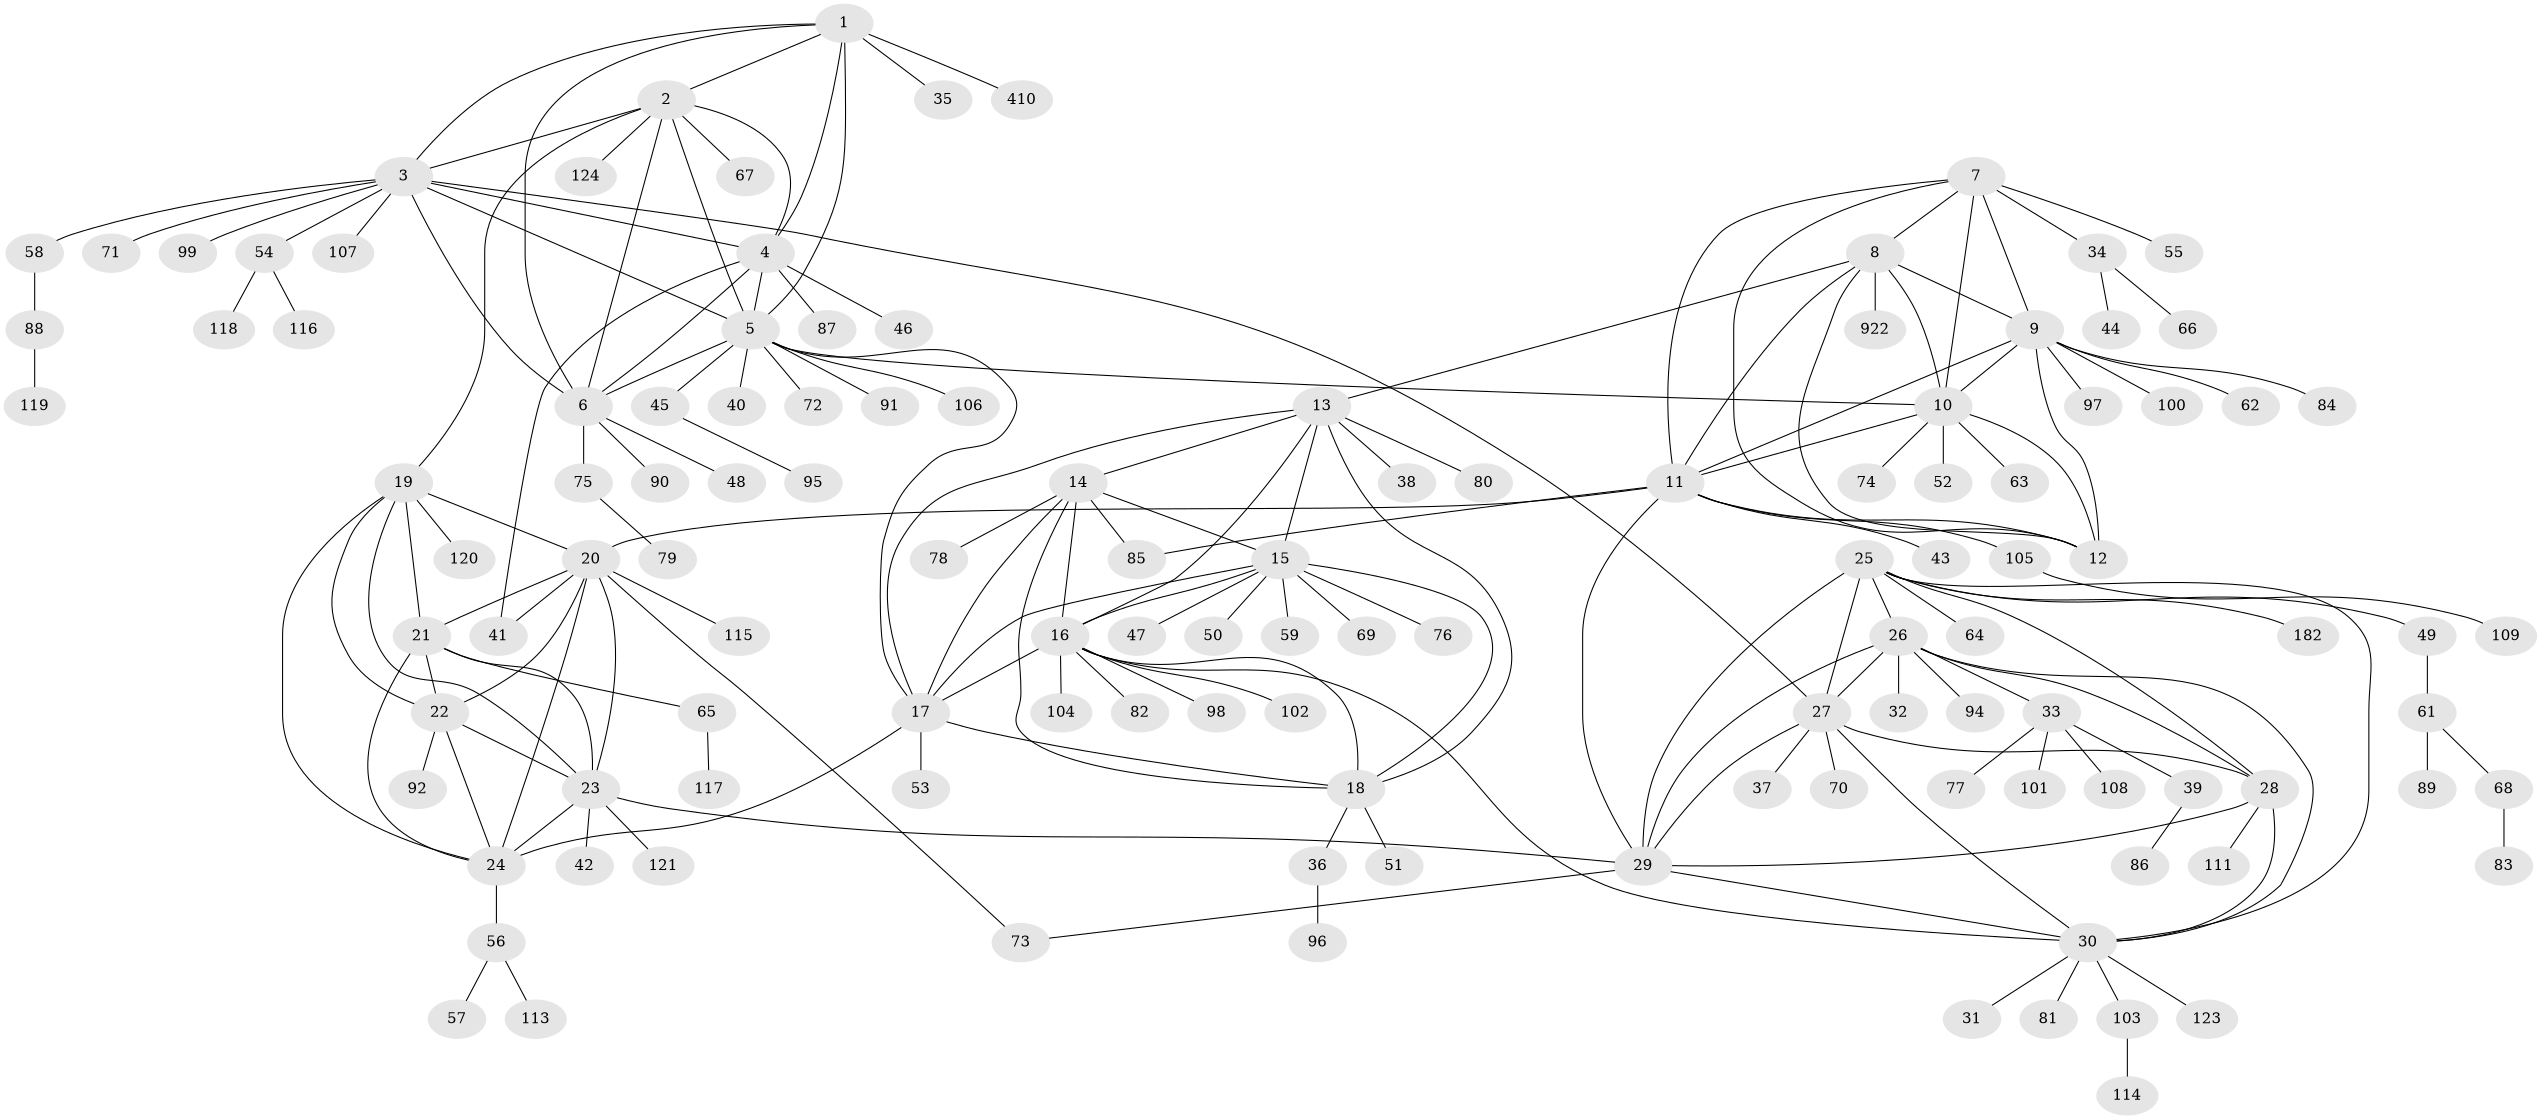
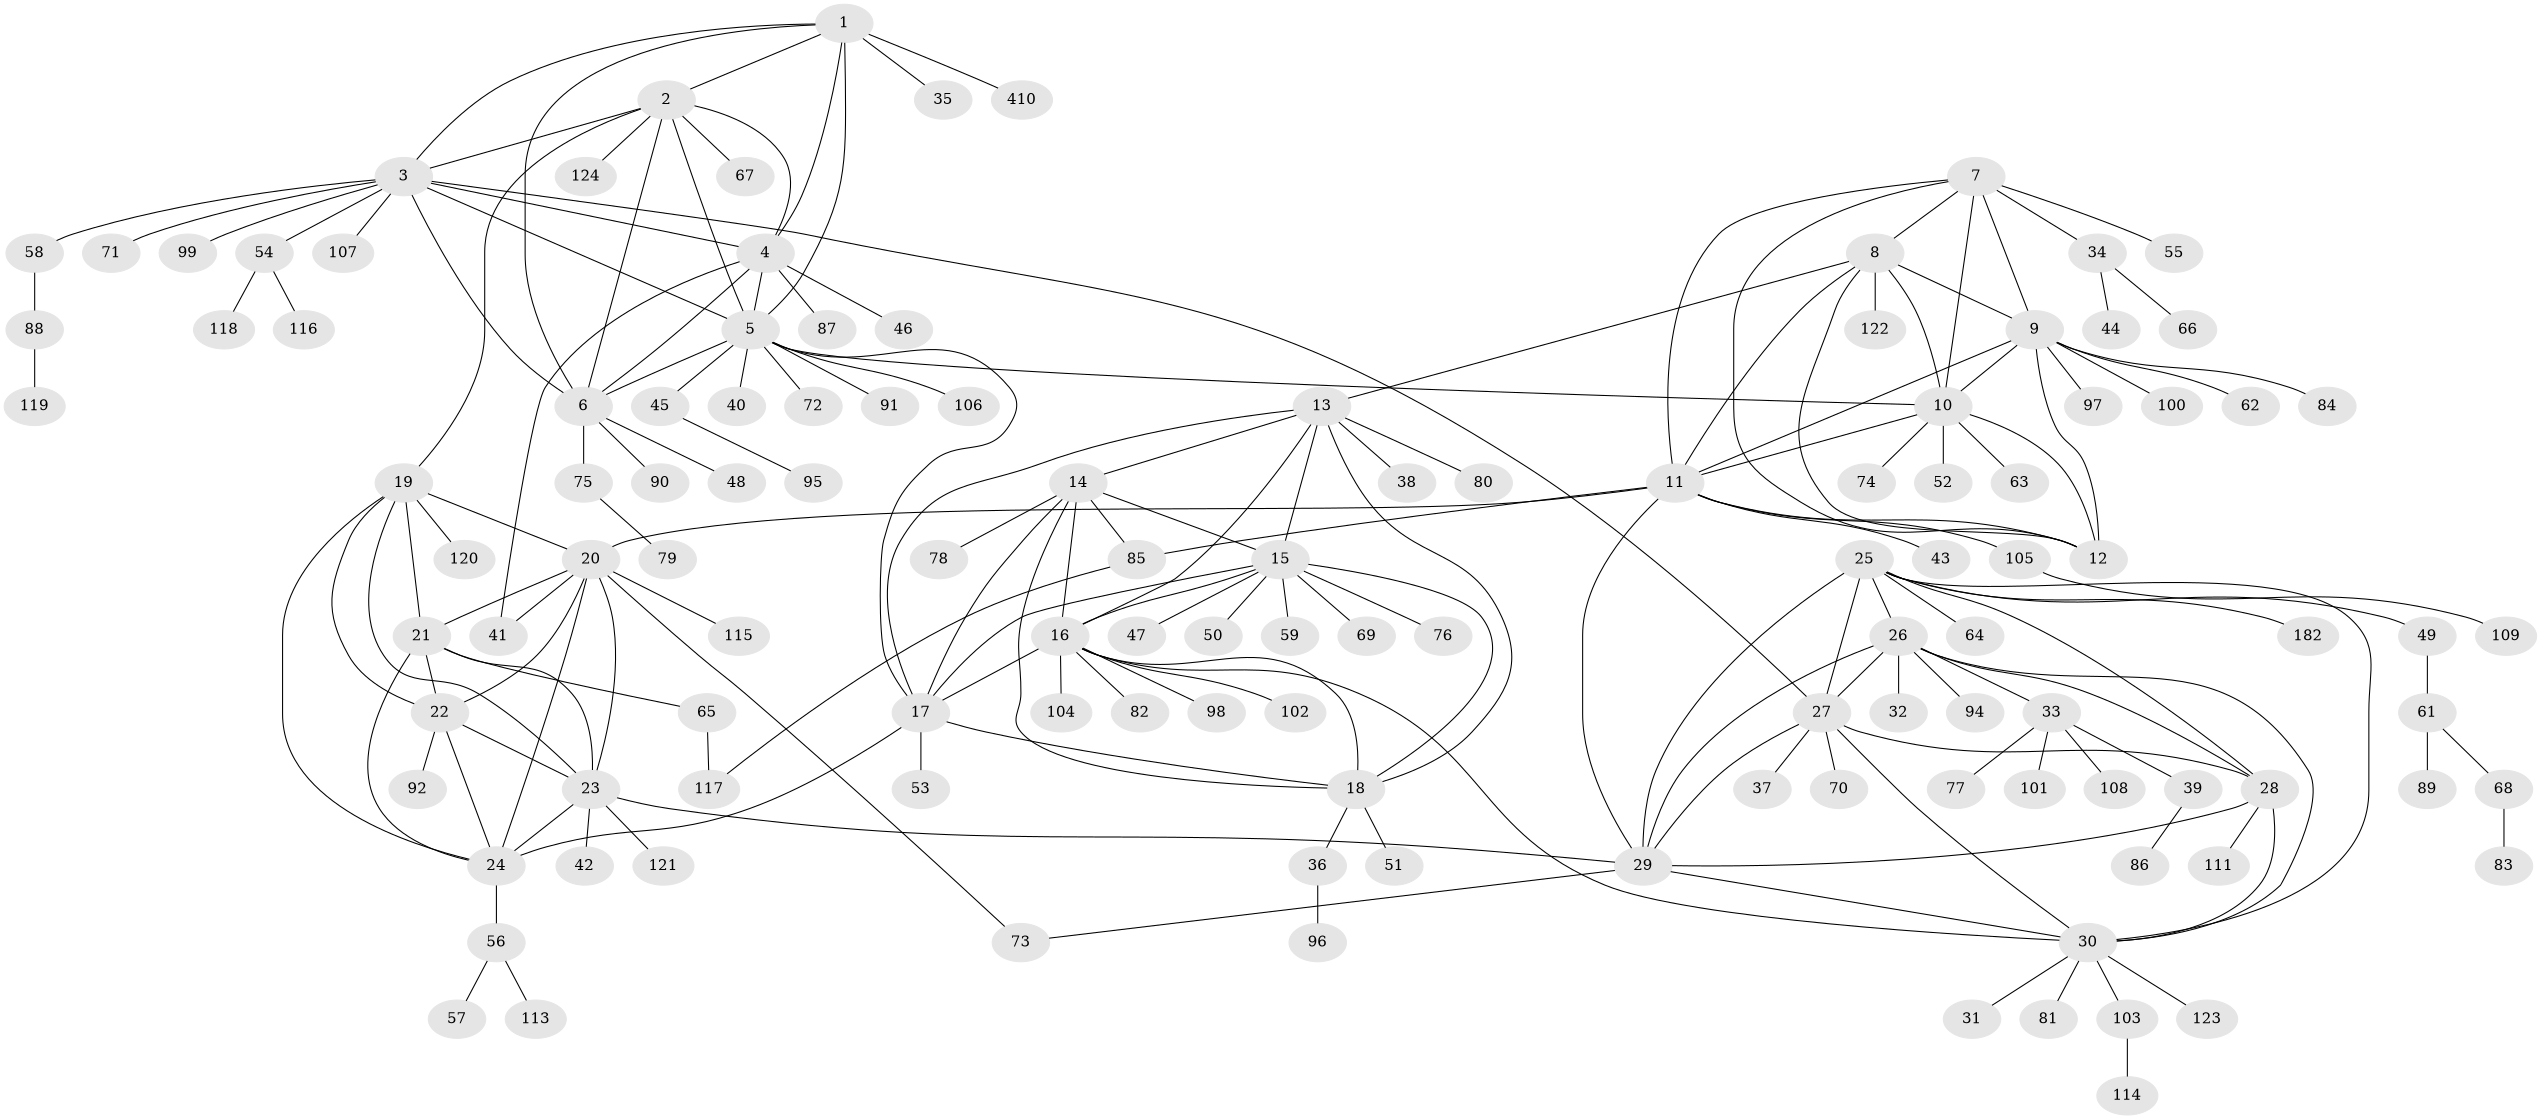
node "922": label "922" -> "122"
edge "85" -- "117": added
